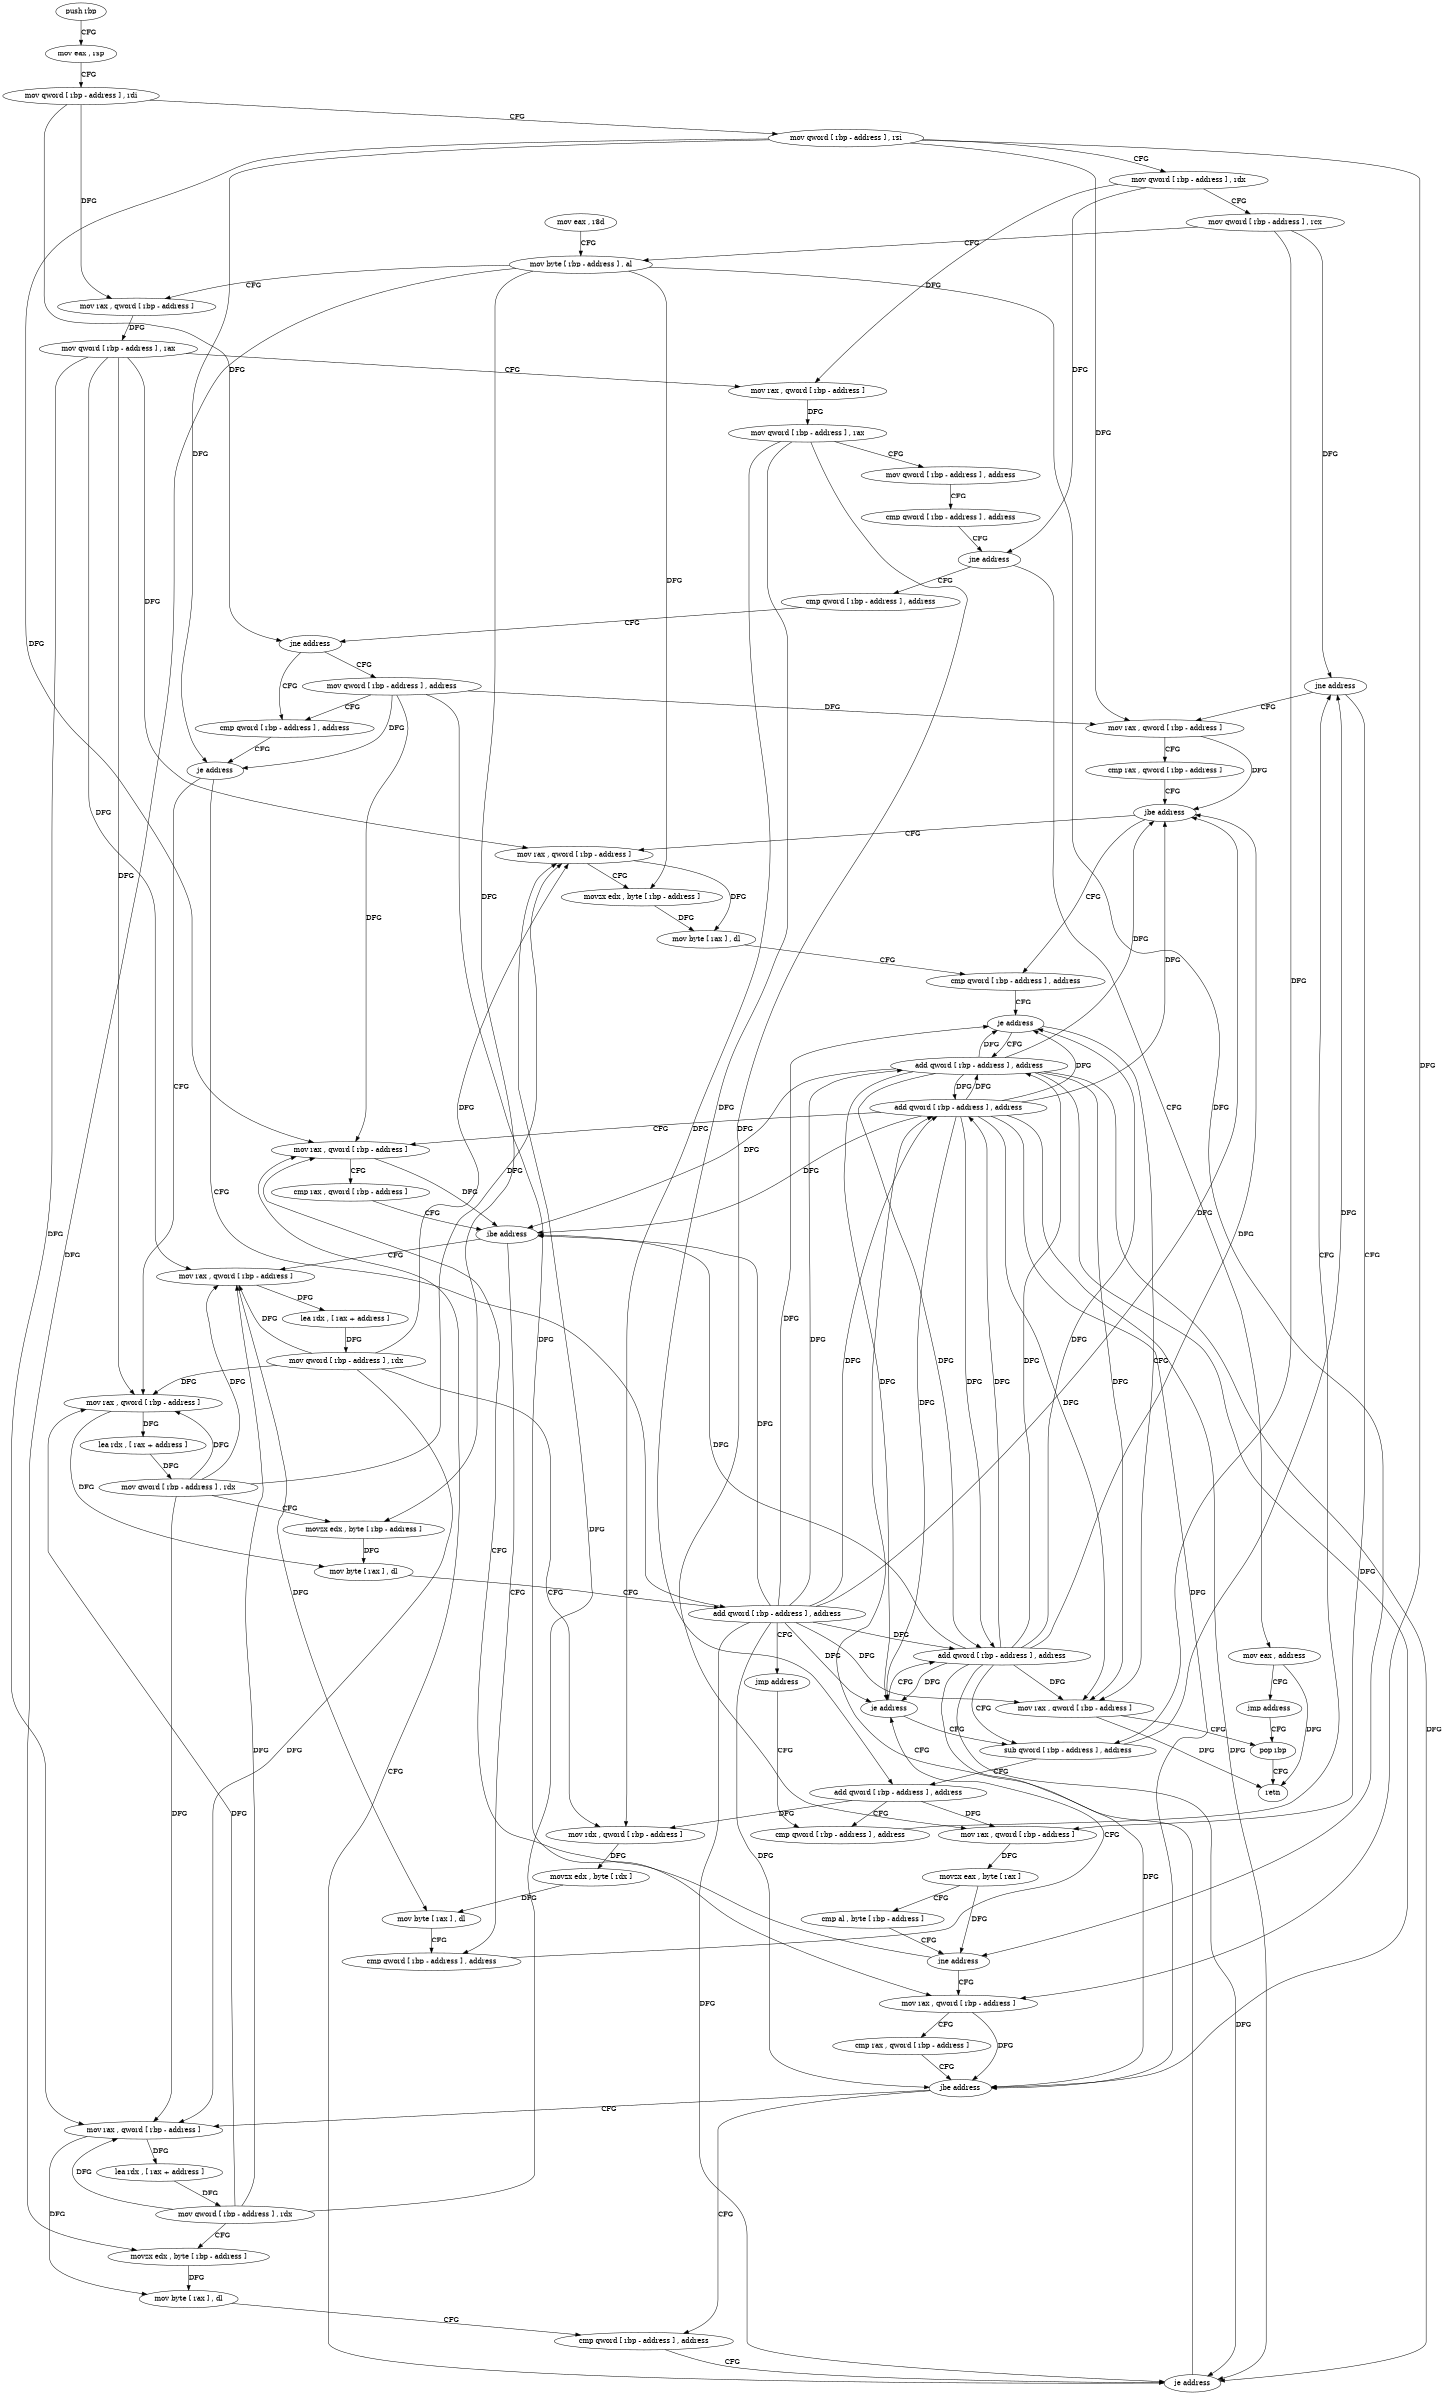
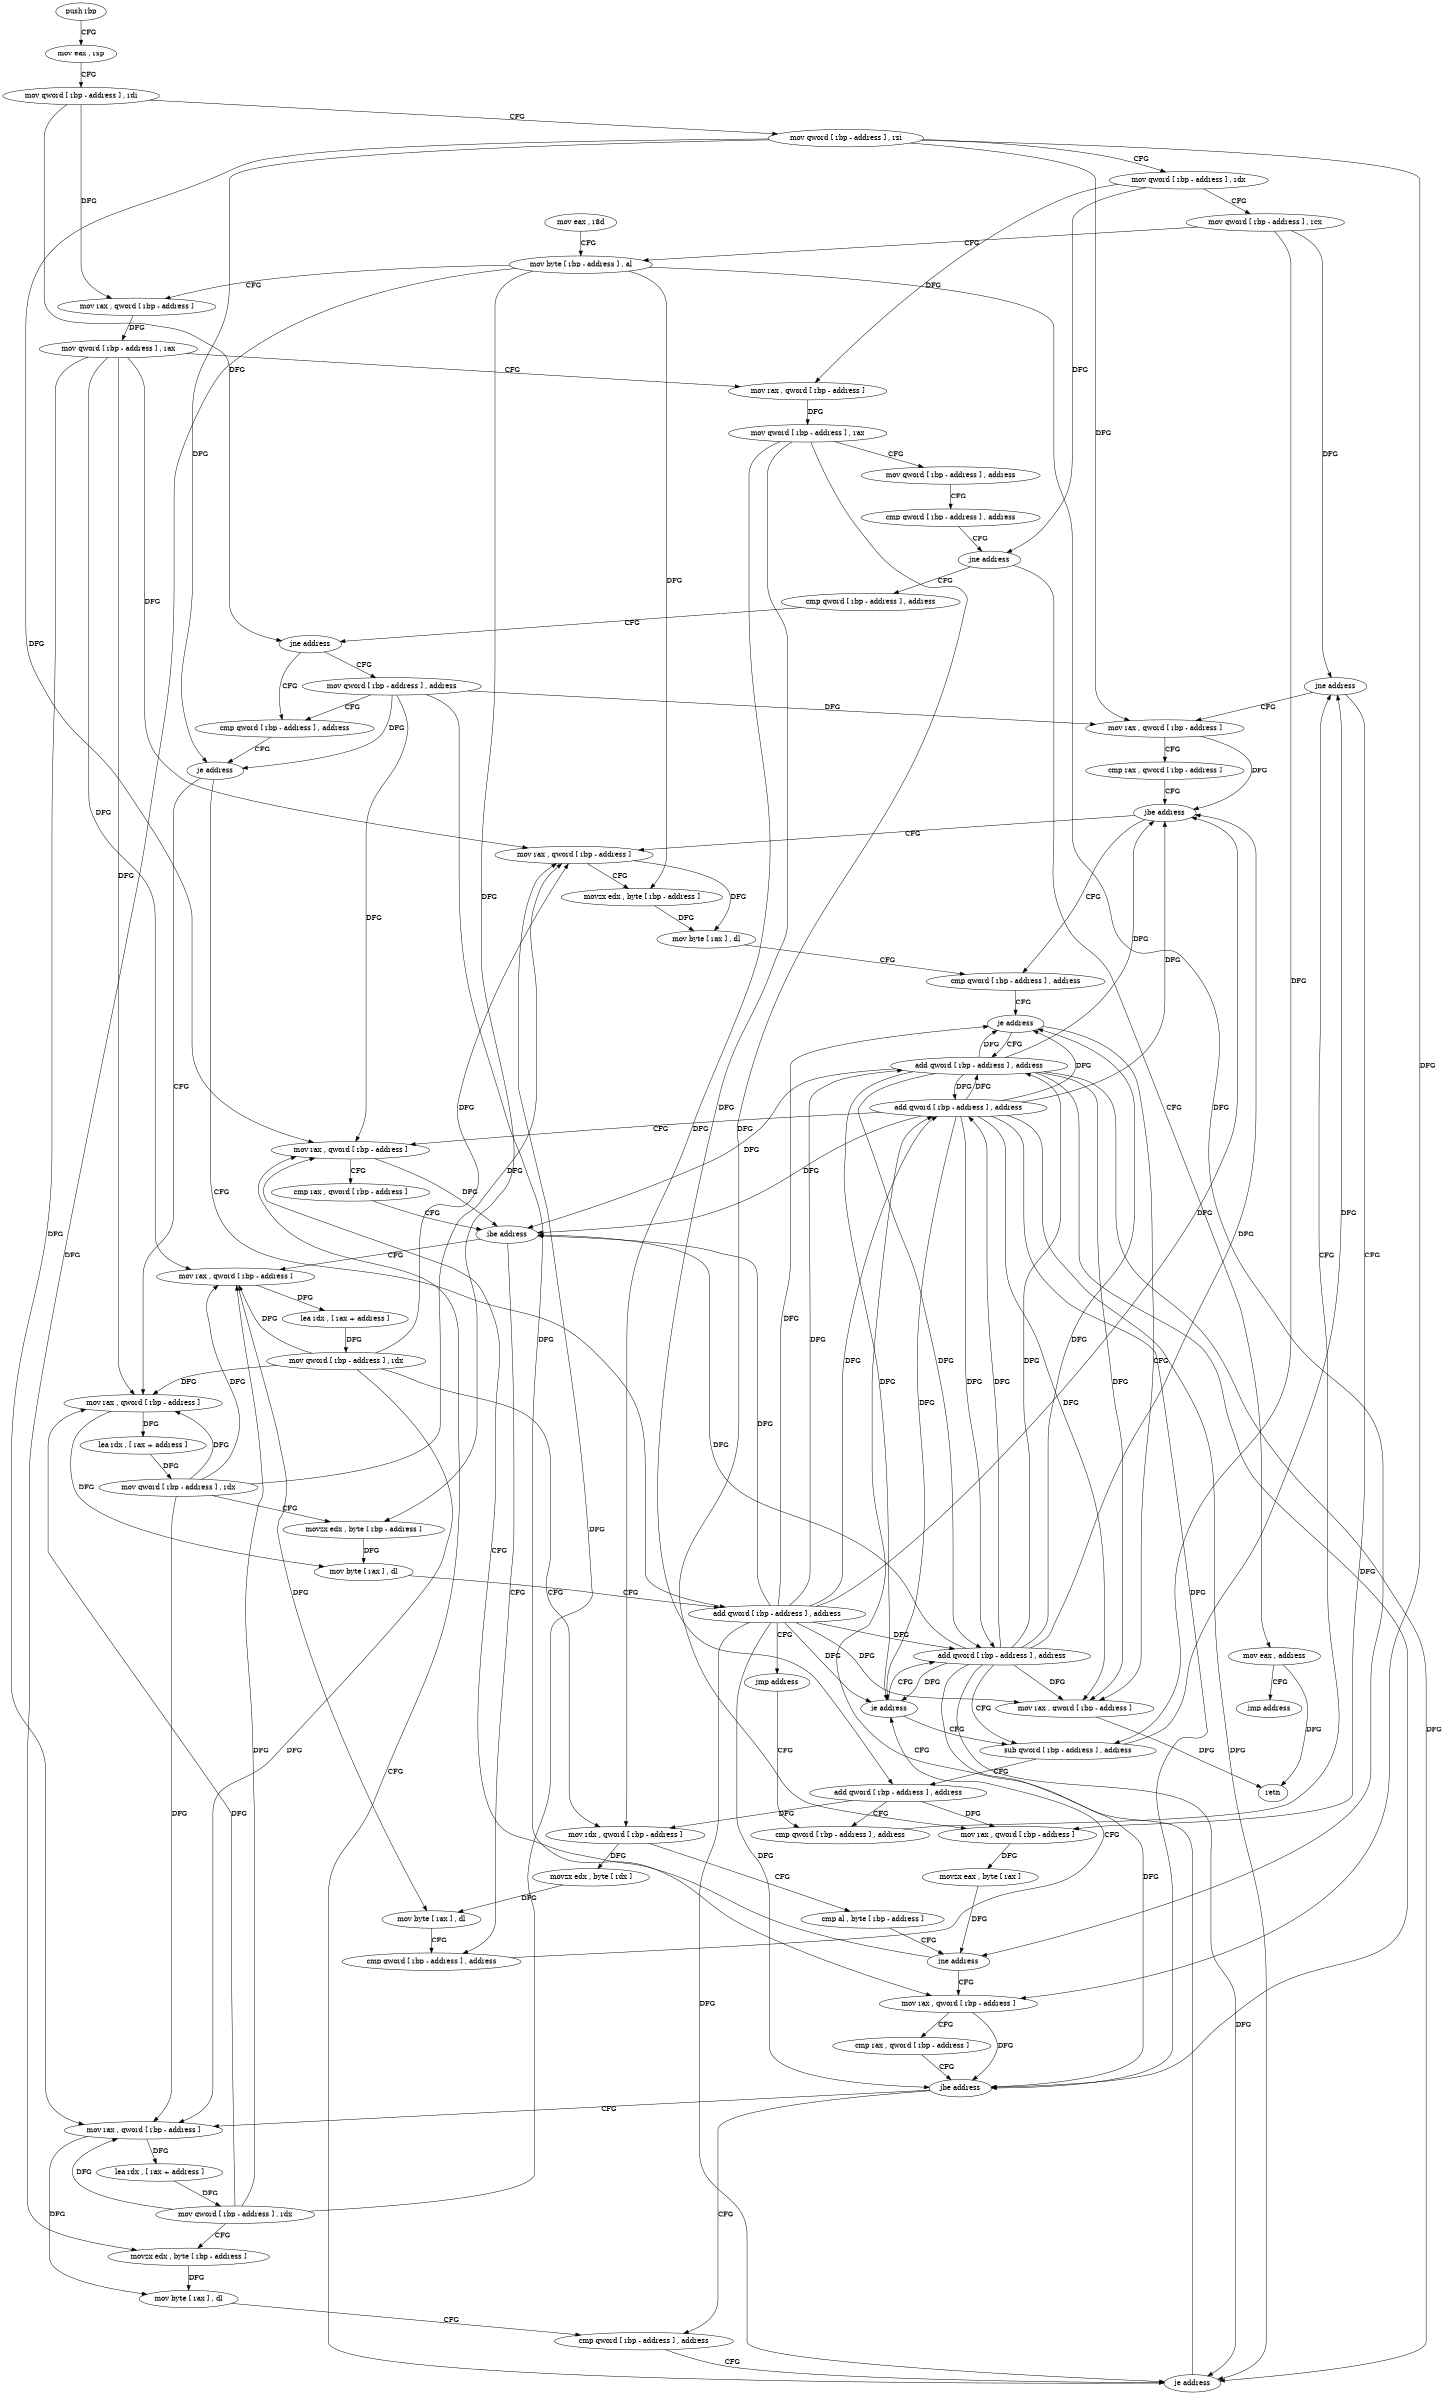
node "pop rbp": removed
edge "movzx eax , byte [ rax ]" -> "cmp al , byte [ rbp - address ]": now "mov rdx , qword [ rbp - address ]" -> "cmp al , byte [ rbp - address ]"
